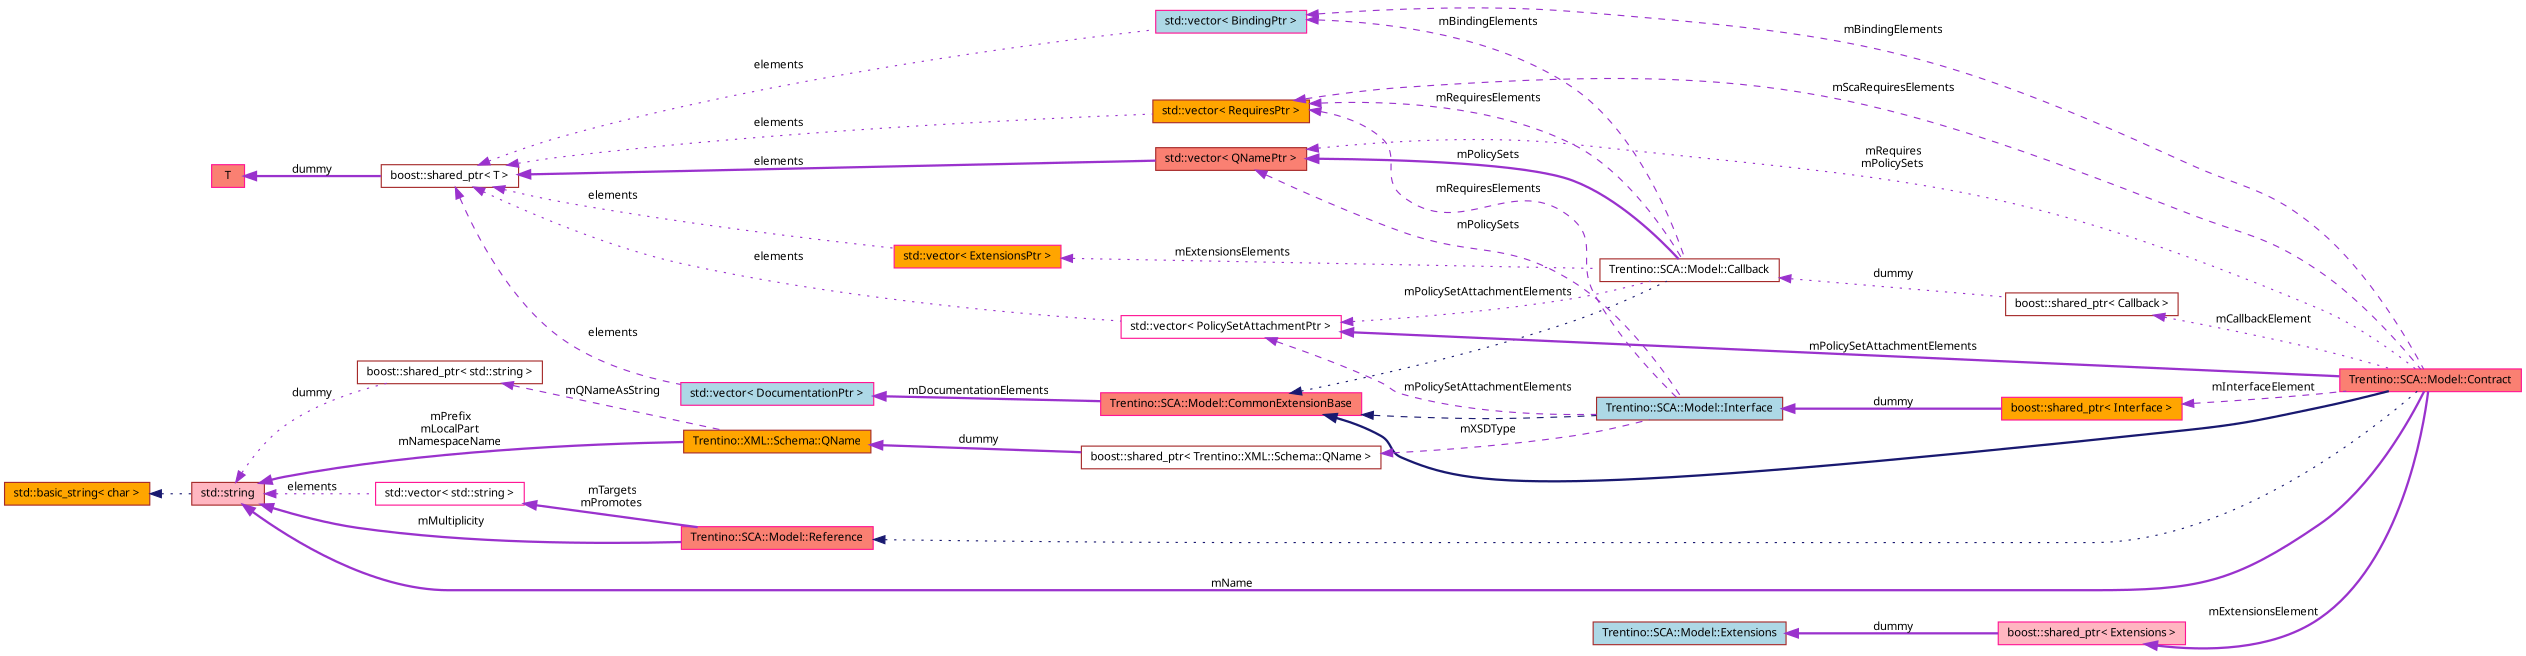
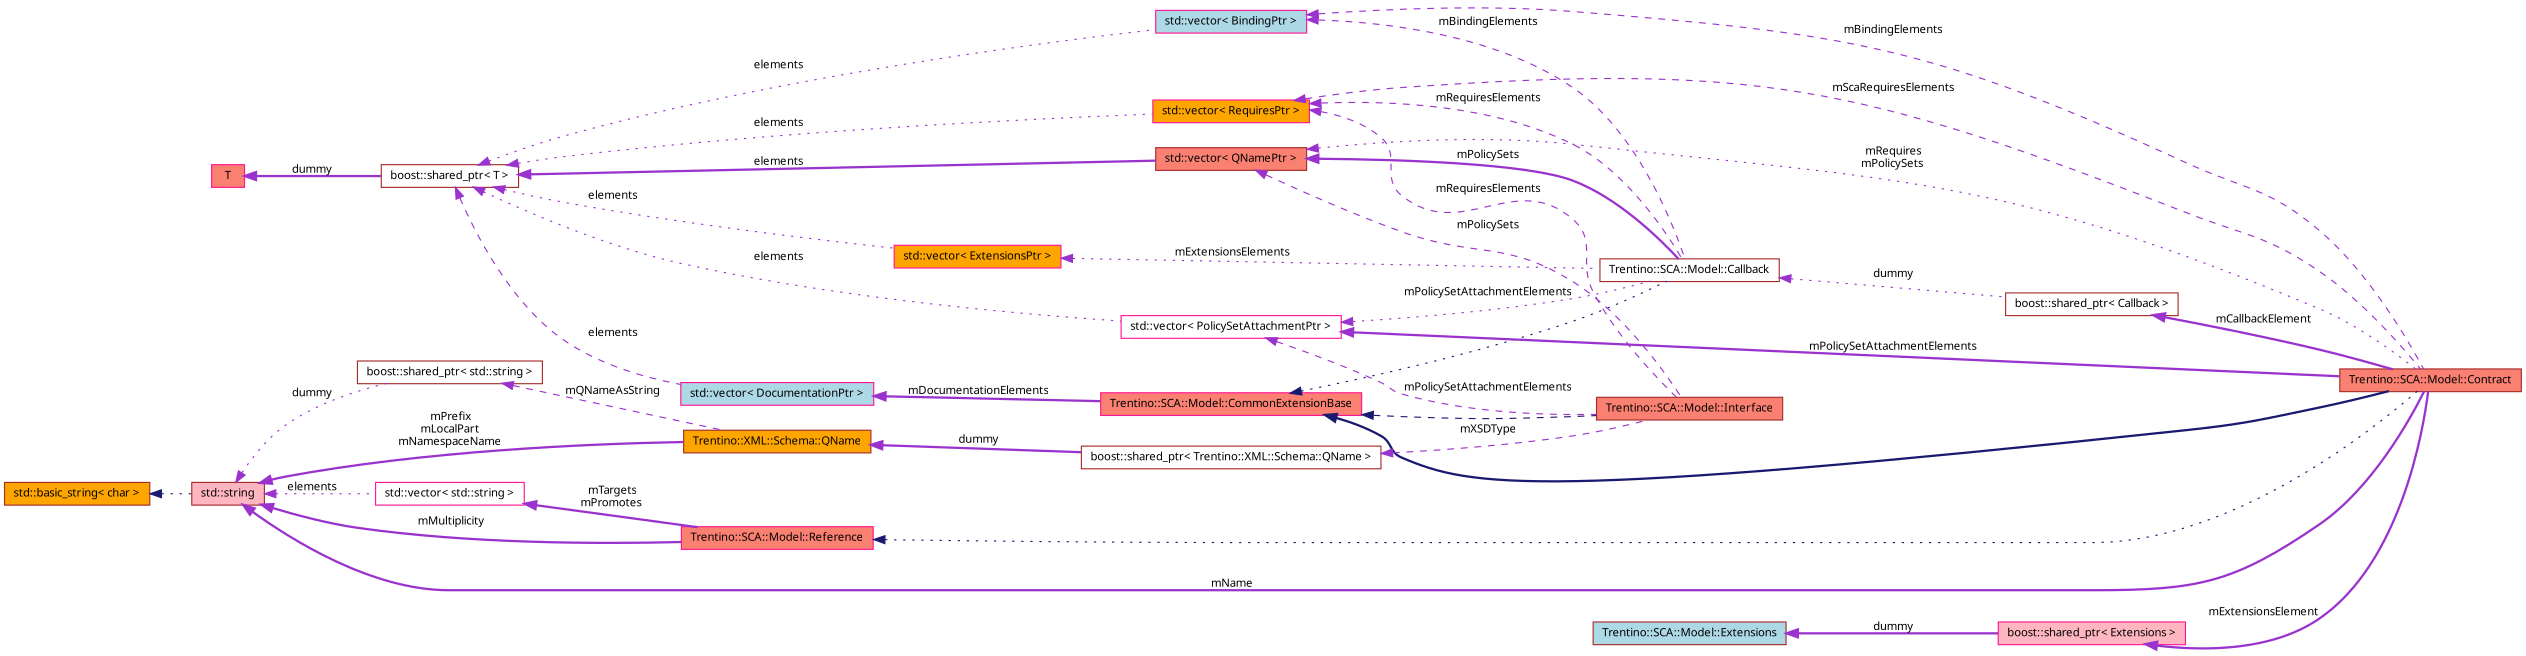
node "std::vector< RequiresPtr >": color brown -> deeppink
edge "Trentino::SCA::Model::Contract" -> "boost::shared_ptr< Callback >": style dotted -> bold
node "Trentino::SCA::Model::Contract": color deeppink -> brown
node "Trentino::SCA::Model::Interface": fillcolor lightblue -> salmon
node "boost::shared_ptr< Interface >": removed
